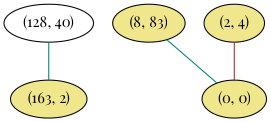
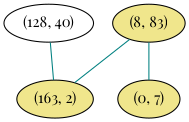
node "(2, 4)": removed
edge "(8, 83)" -- "(163, 2)": added
node "(0, 0)": label "(0, 0)" -> "(0, 7)"
